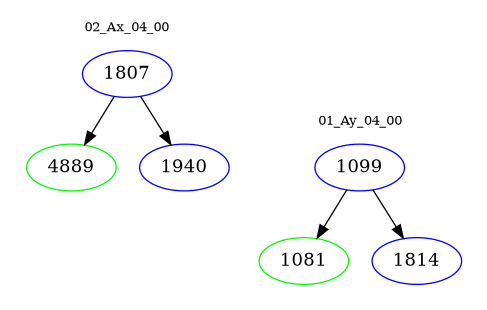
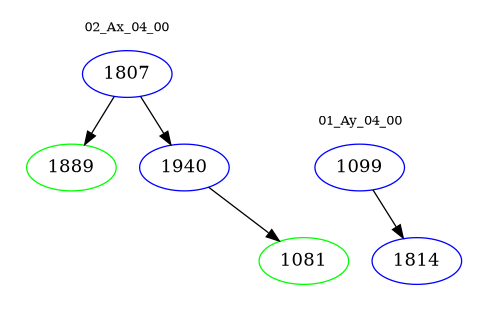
node "4889": label "4889" -> "1889"
edge "1099" -> "1081": now "1940" -> "1081"
